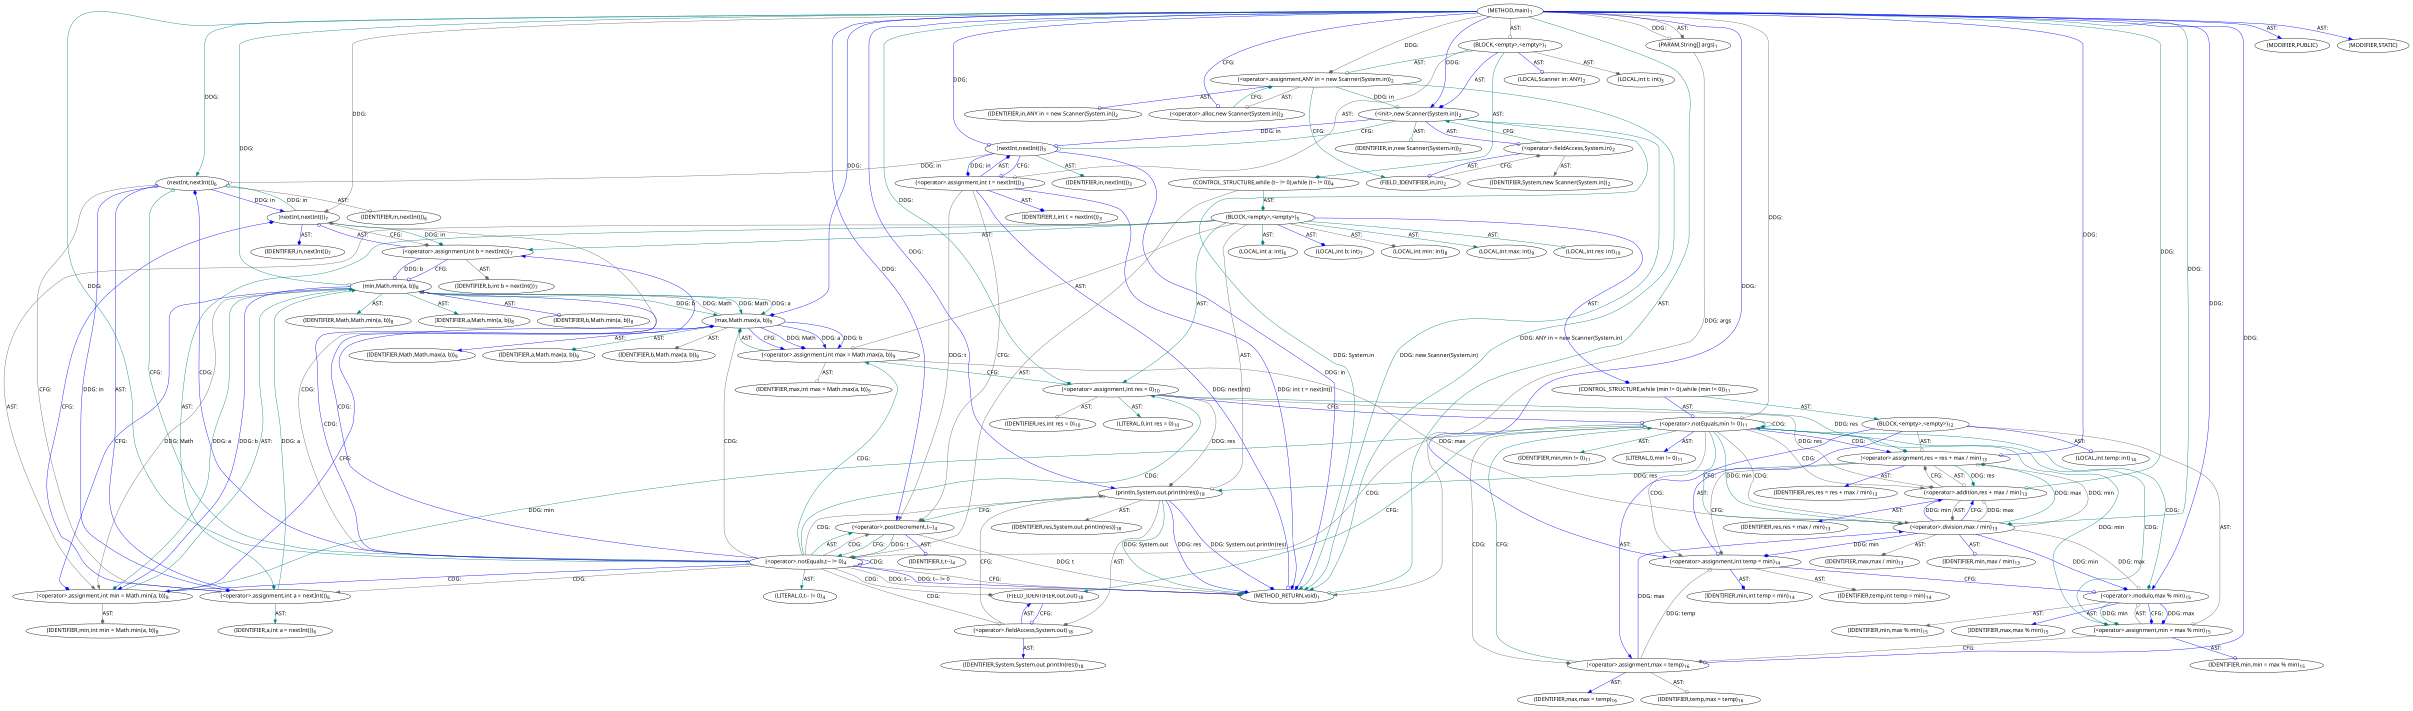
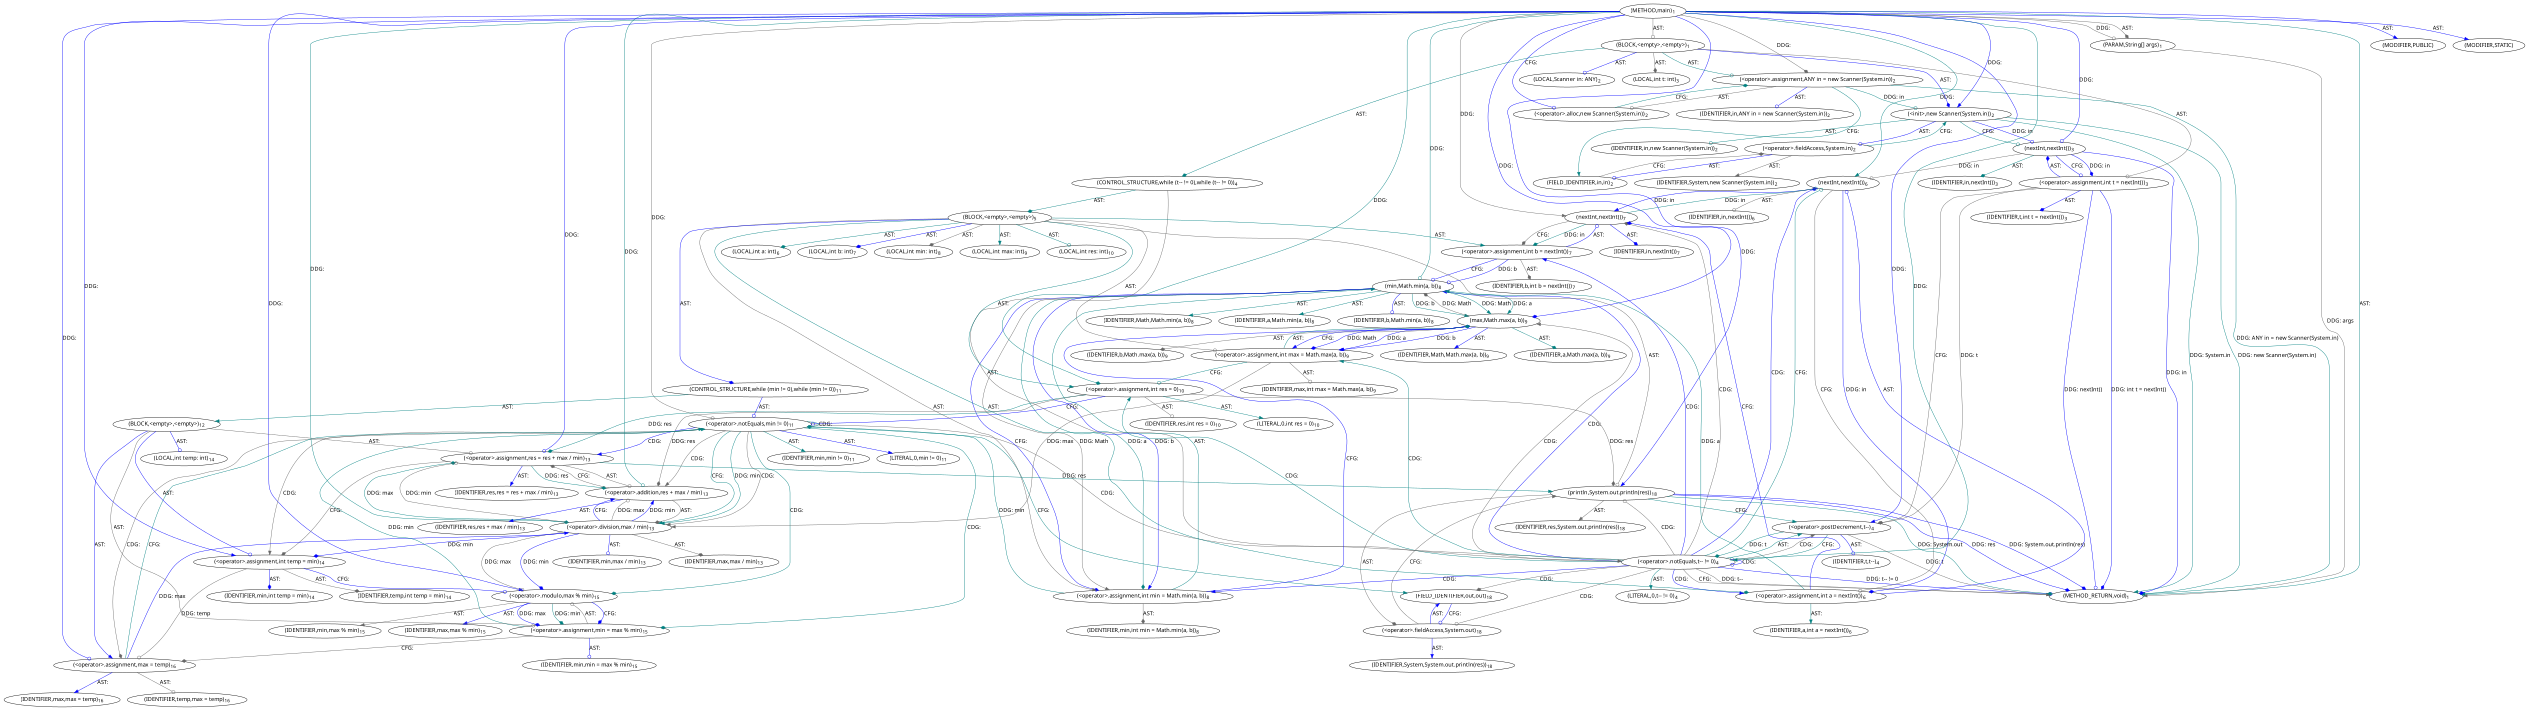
edge "(<operator>.notEquals,t-- != 0)" -> "(<operator>.assignment,int a = nextInt())": color gray40 -> blue
edge "(<operator>.assignment,max = temp)" -> "(<operator>.assignment,int temp = min)": reversed
